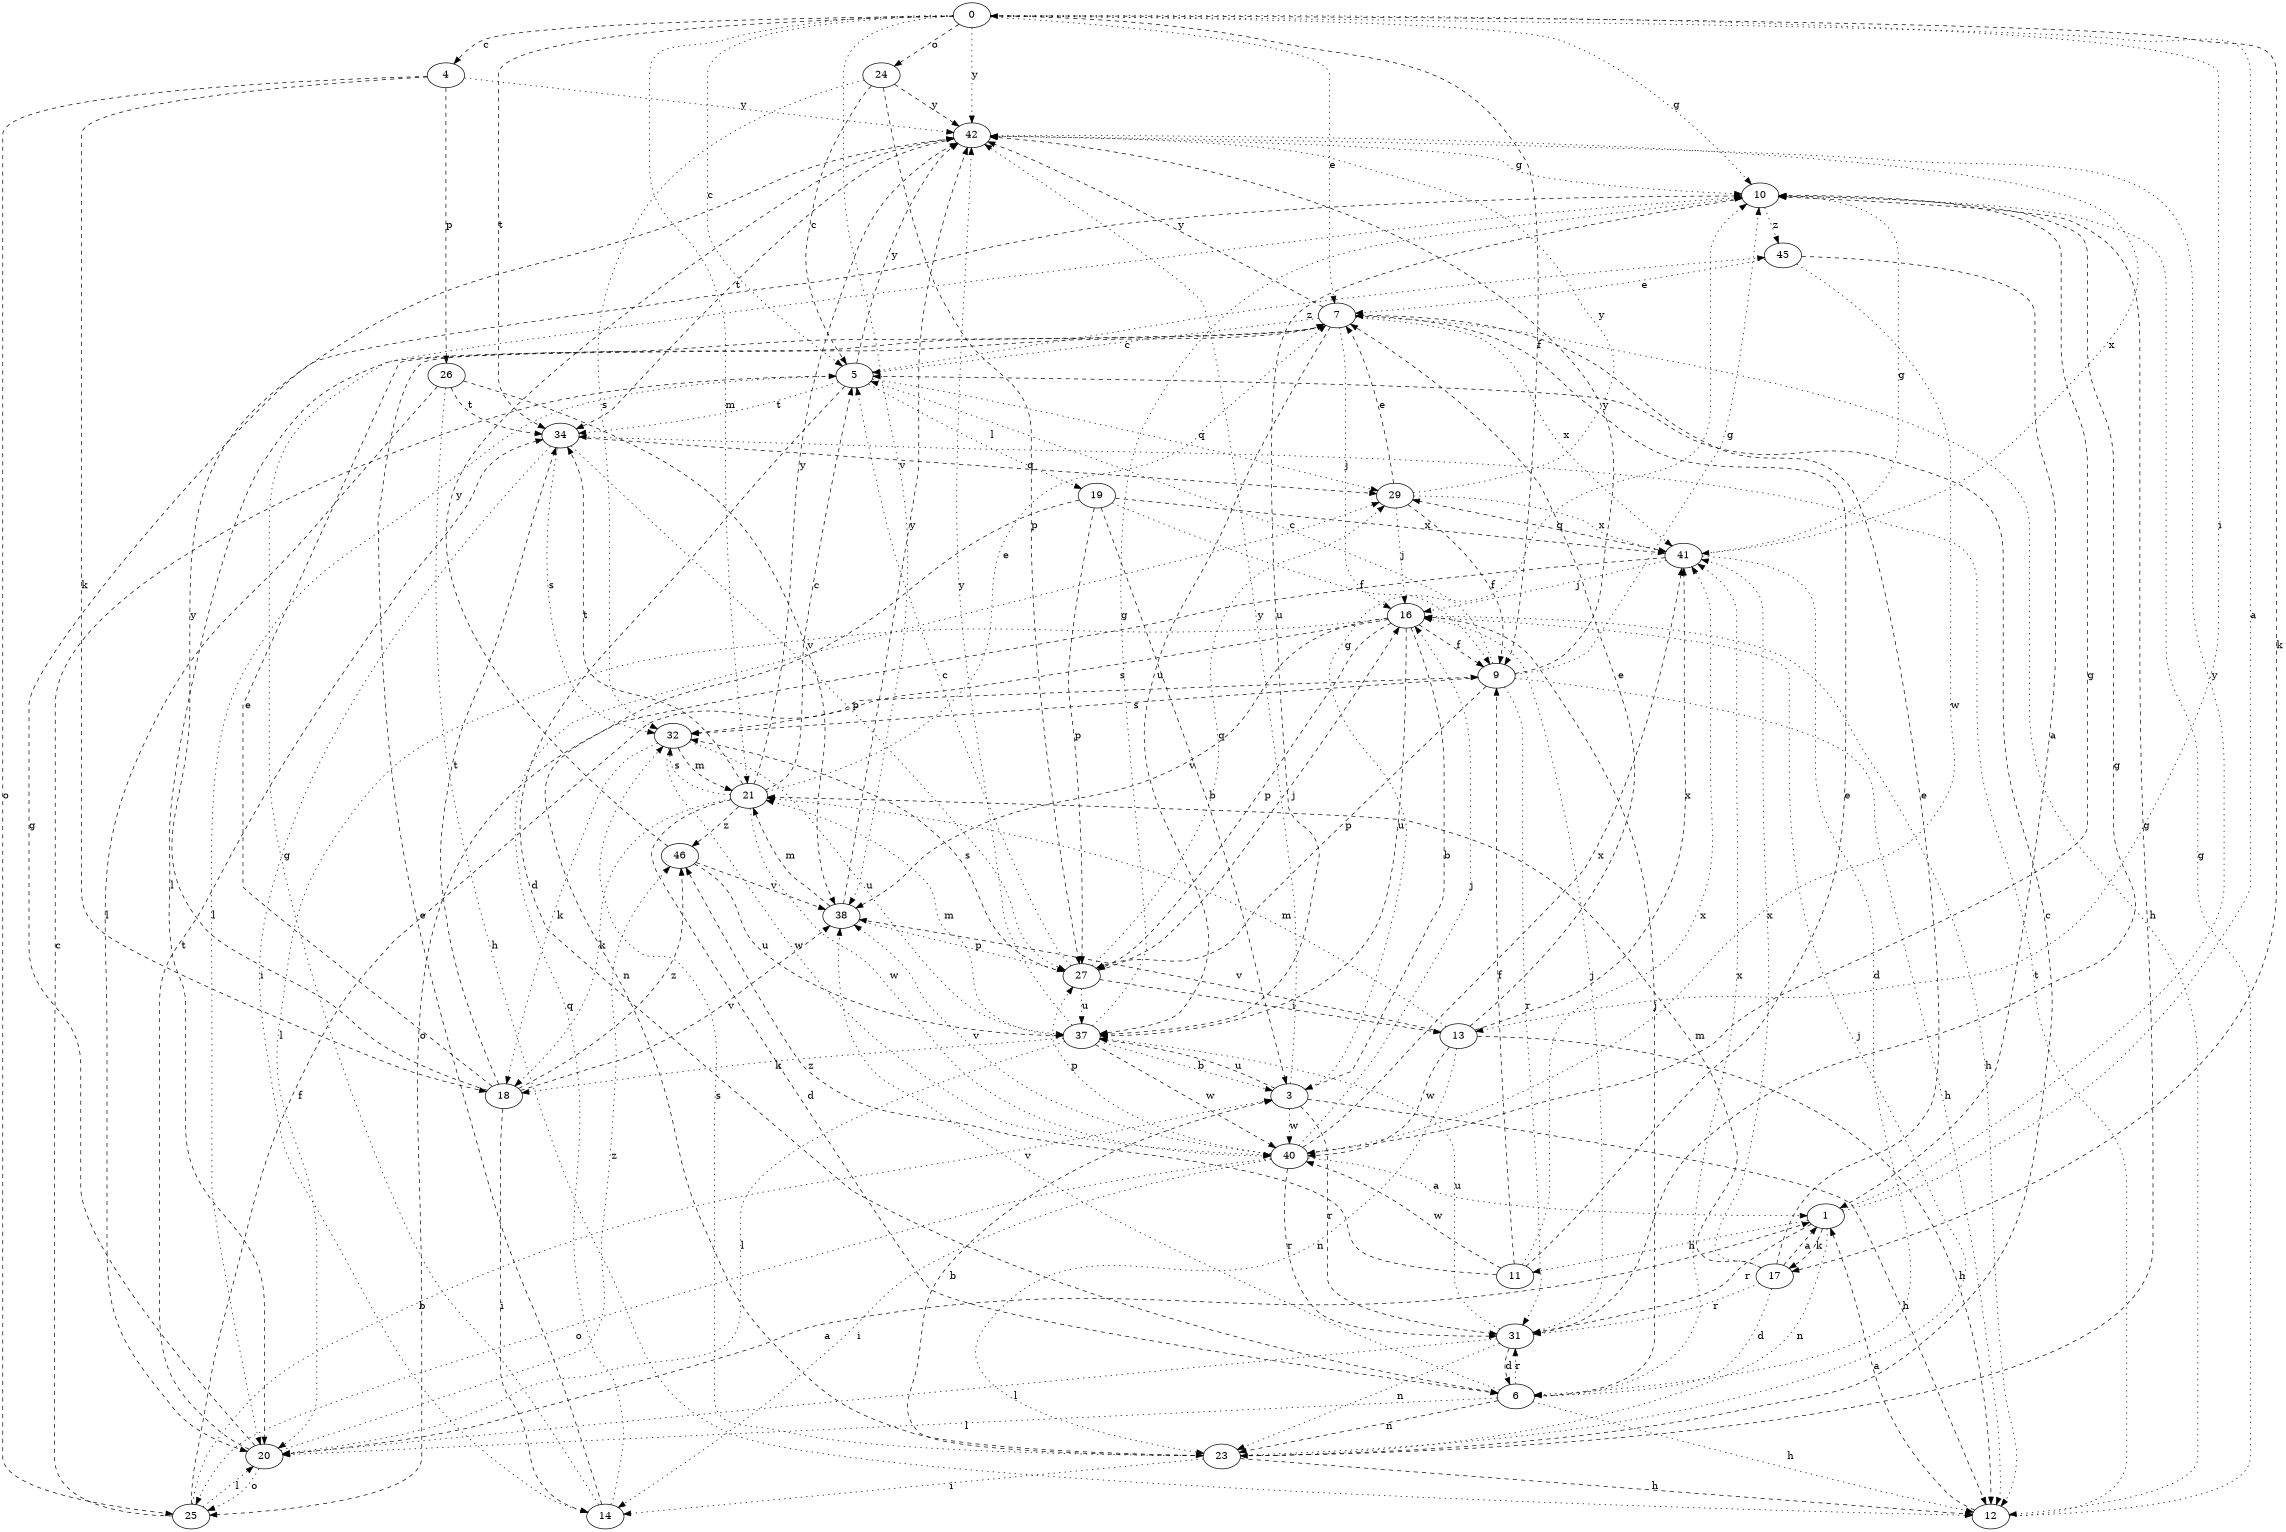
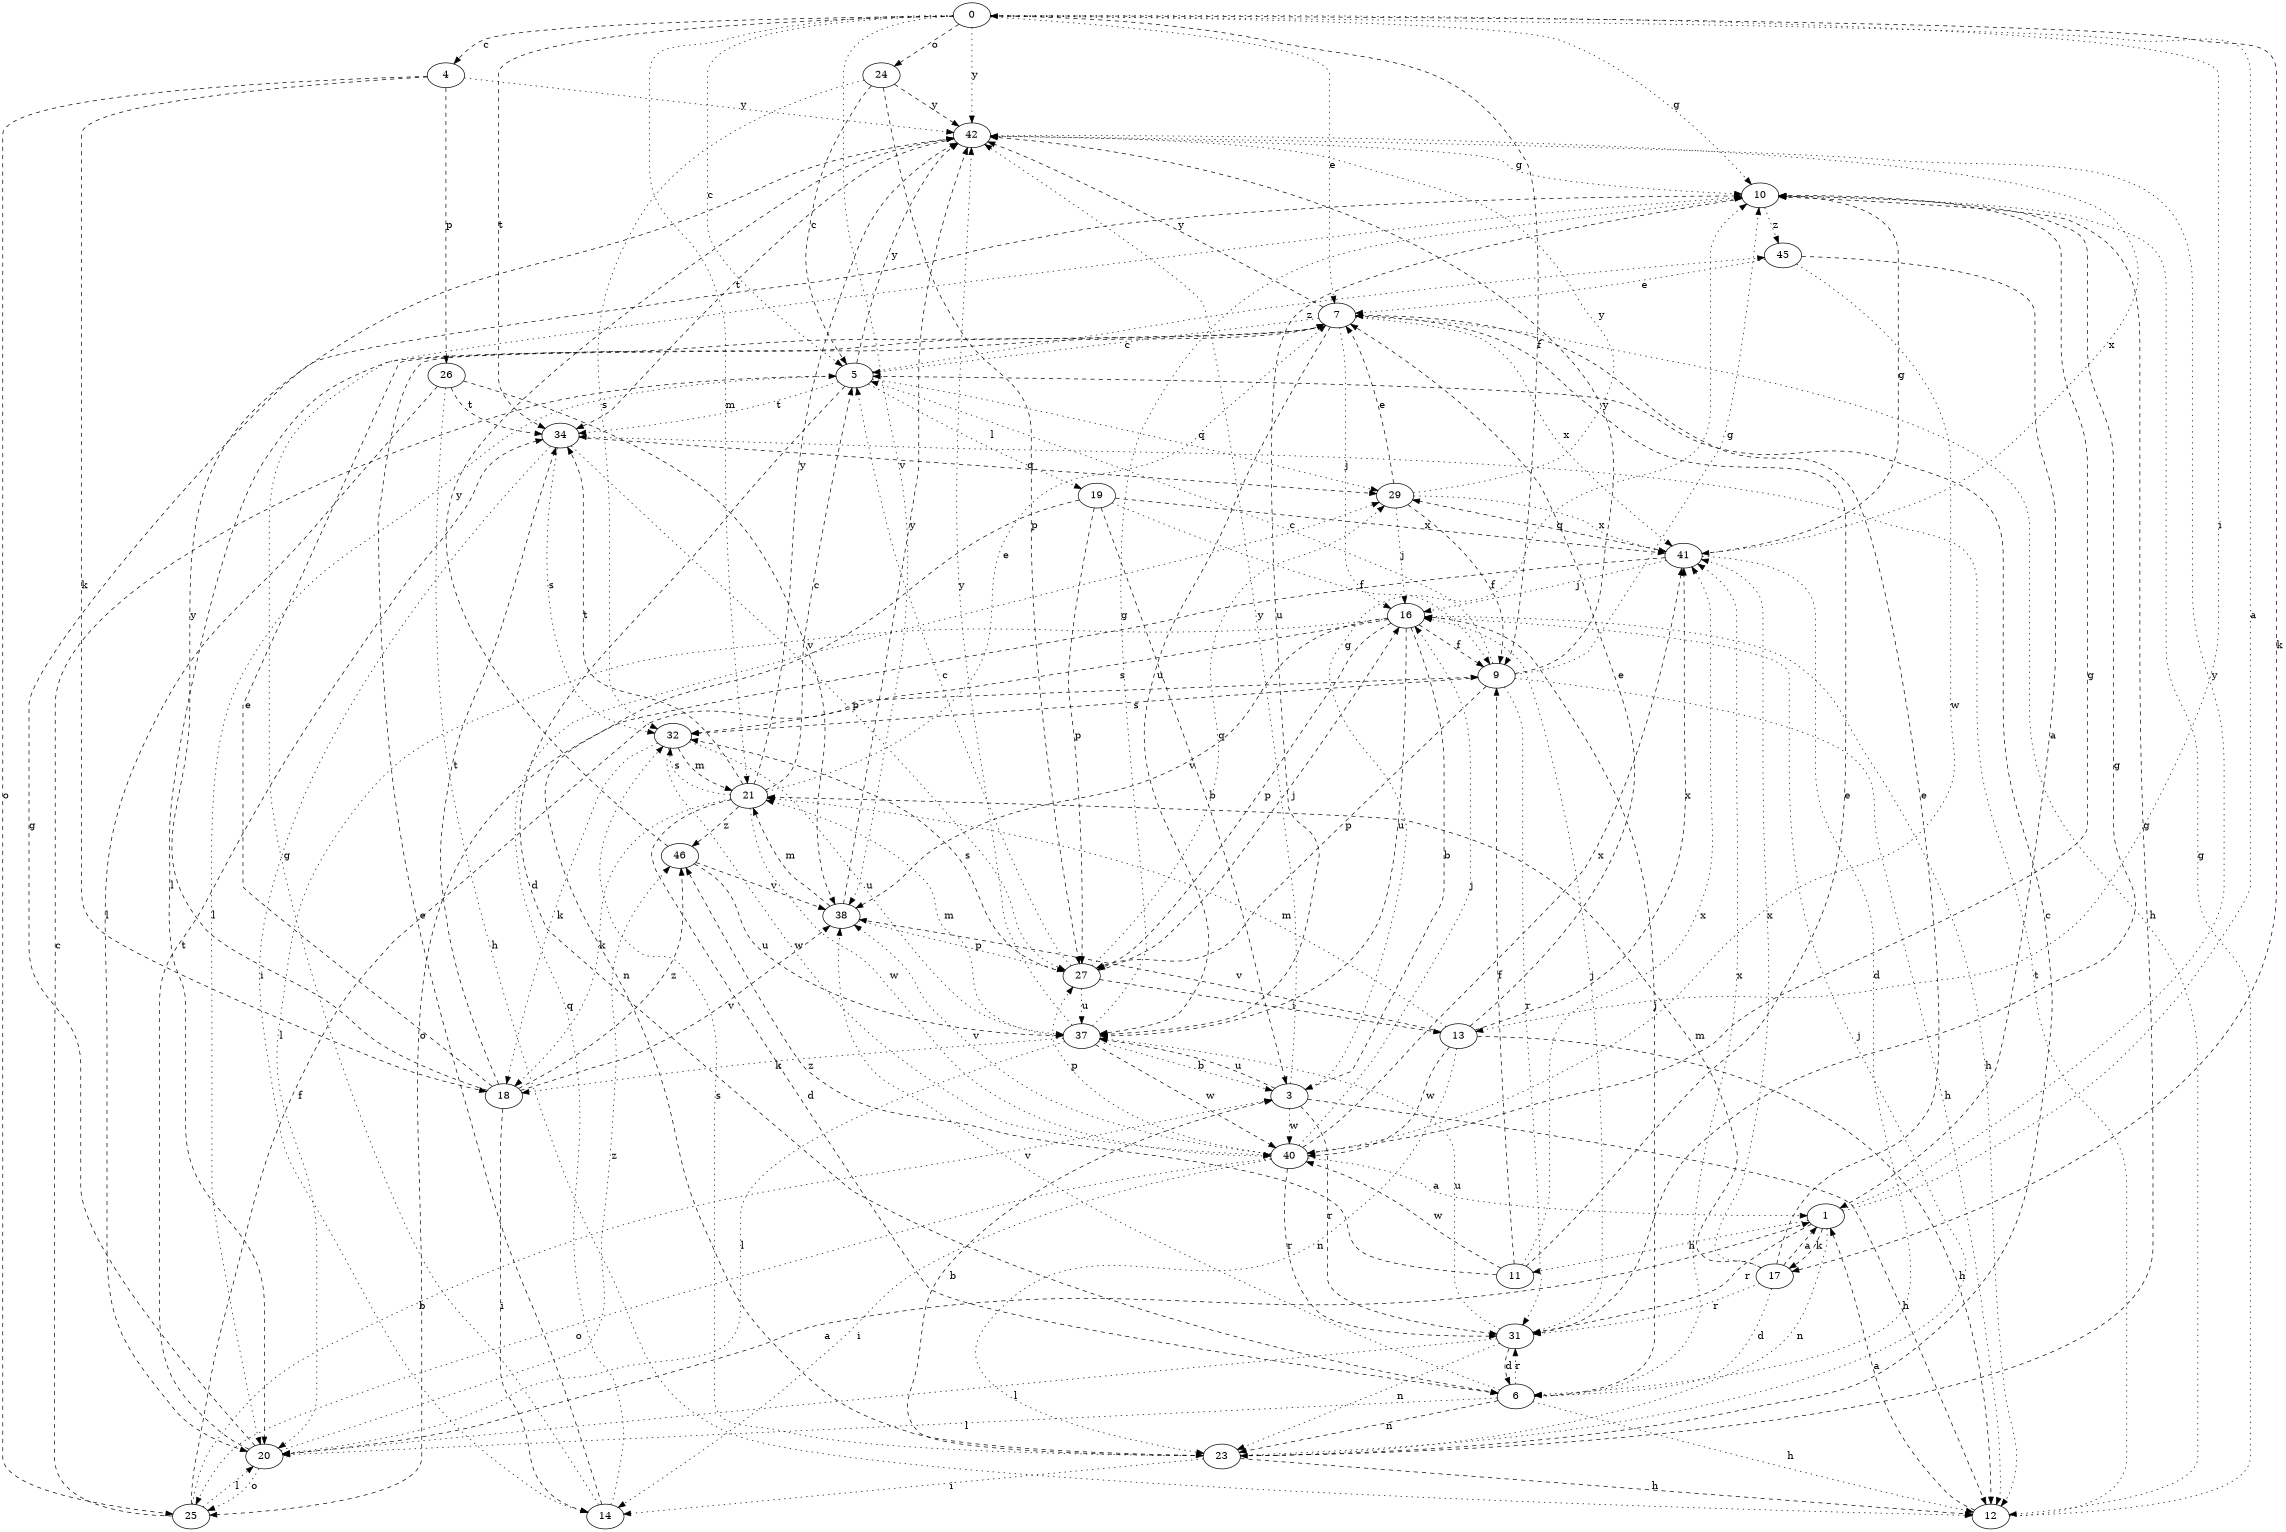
edge "41" -> "10": style dotted -> dashed
